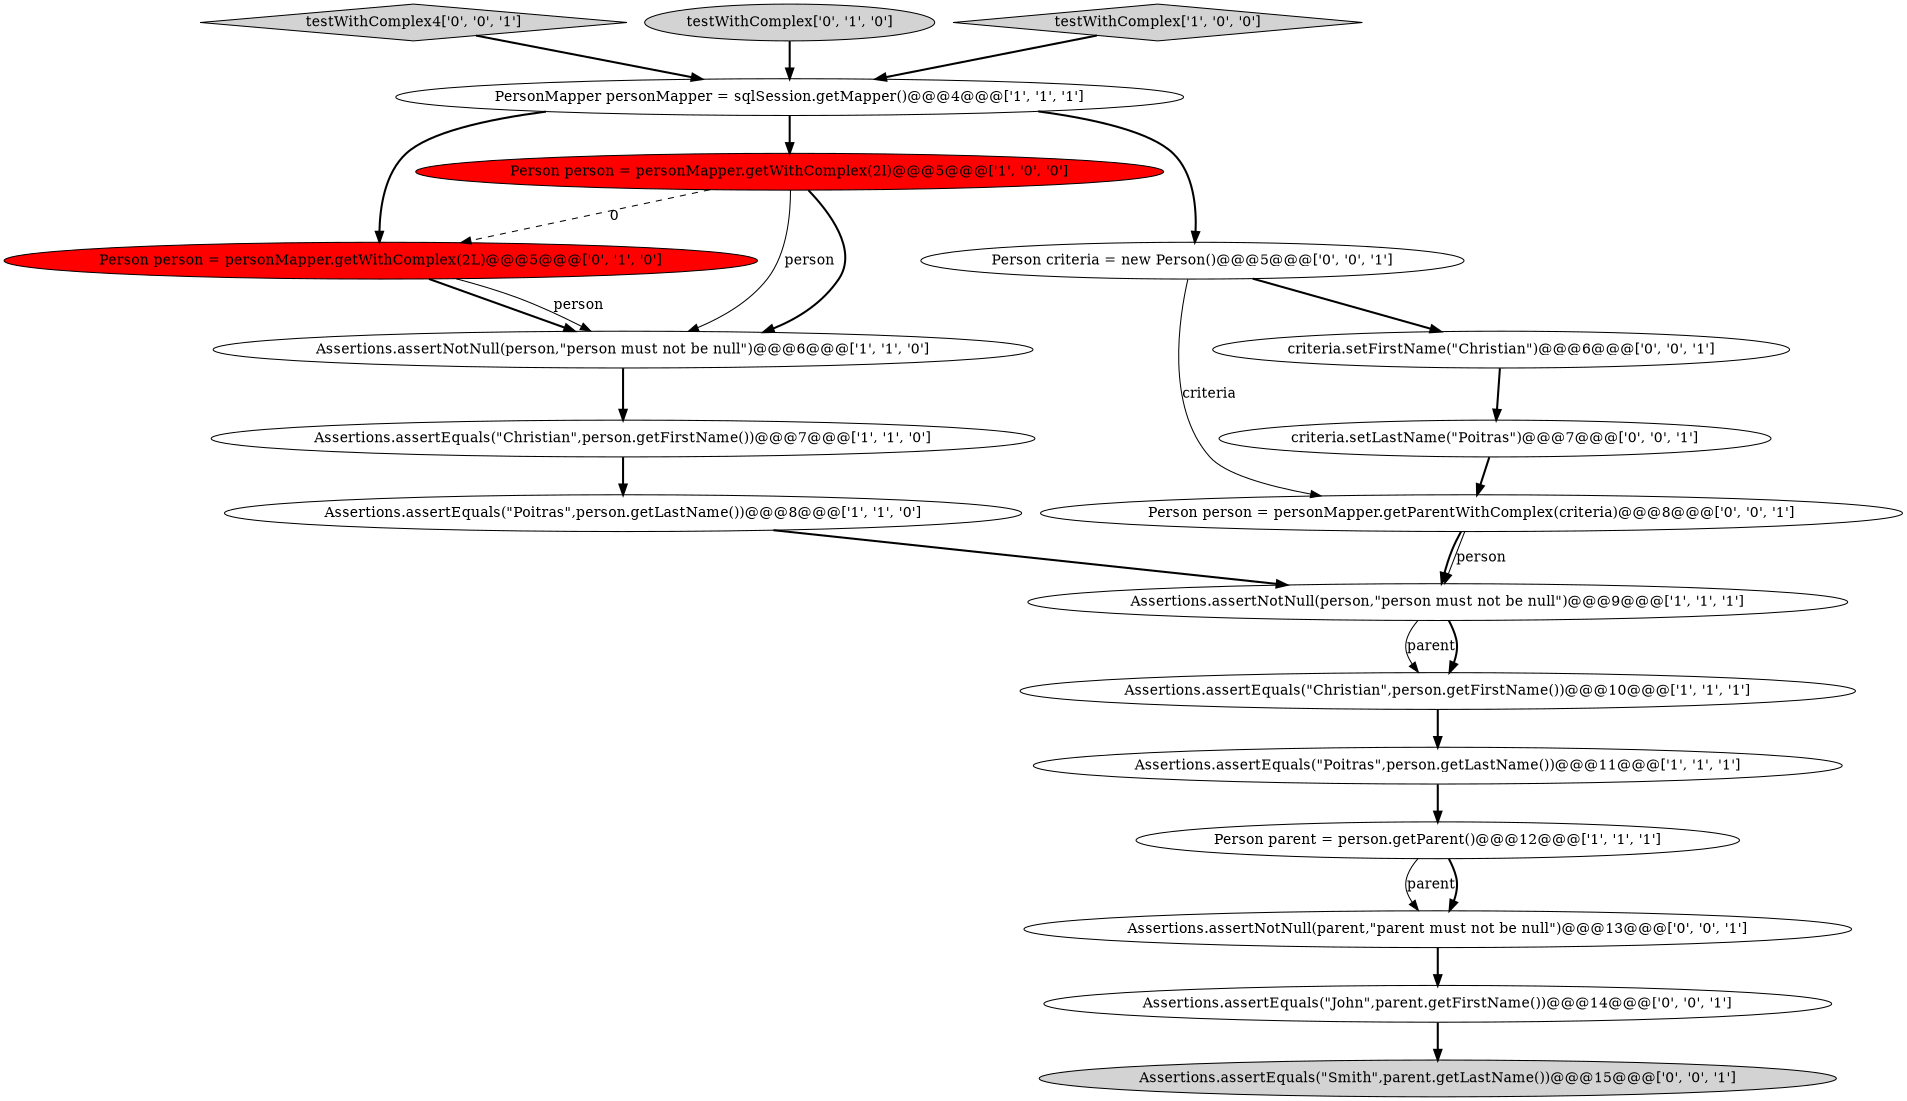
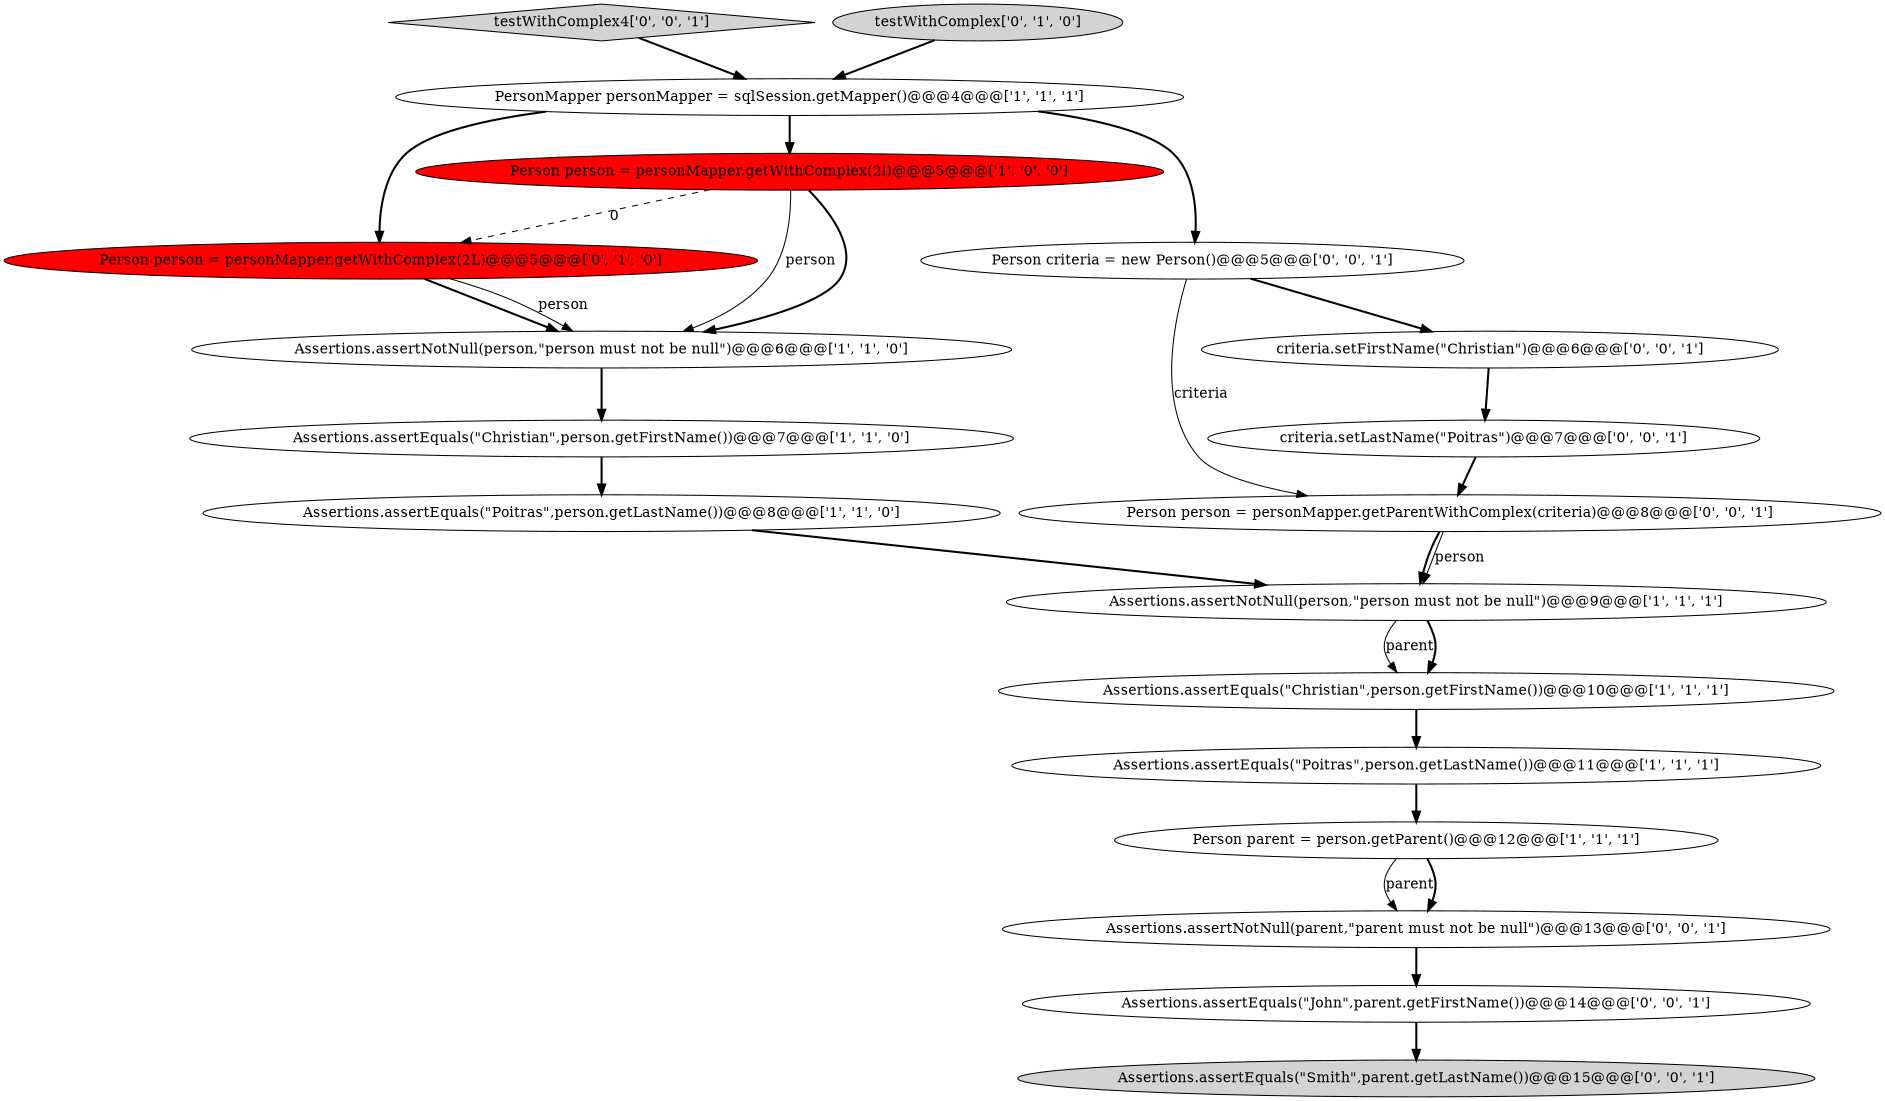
node "testWithComplex['1', '0', '0']": removed
